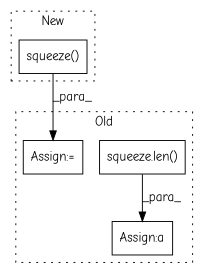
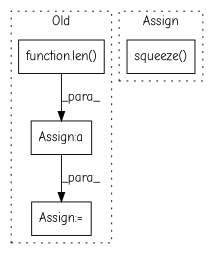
cluster "New": label "New" -> "Assign"
edge "squeeze()" -> "Assign:=": now "Assign:a" -> "Assign:="
node "squeeze.len()": label "squeeze.len()" -> "function.len()"
